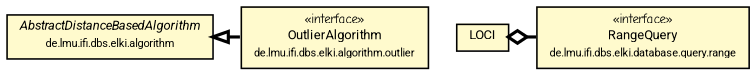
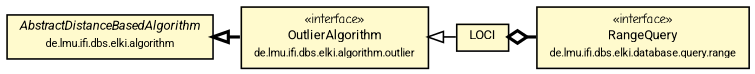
edge "LOCI" -> "OutlierAlgorithm": added
